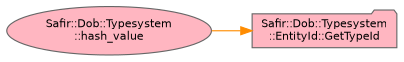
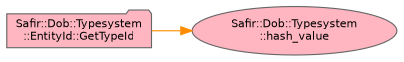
edge "Safir::Dob::Typesystem ::hash_value" -> "Safir::Dob::Typesystem ::EntityId::GetTypeId": reversed
